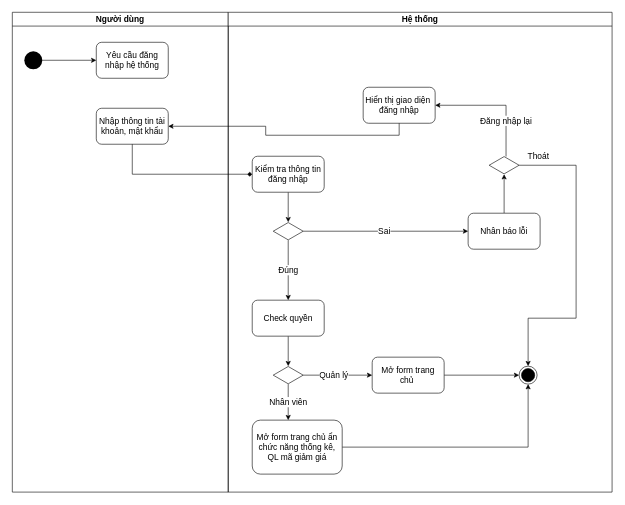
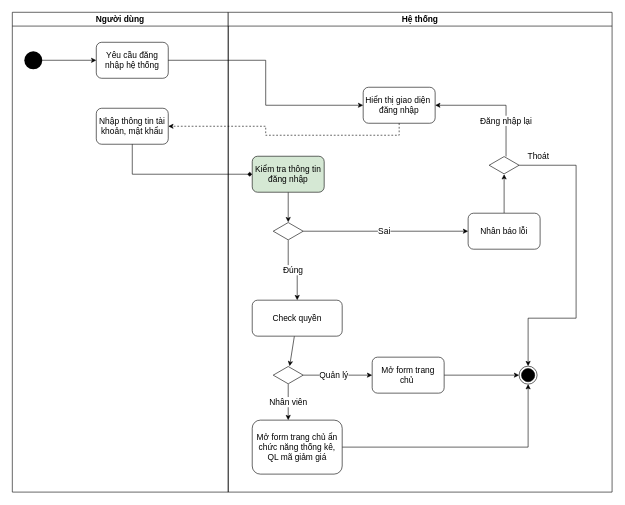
edge "Yêu cầu đăng nhập hệ thống" -> "Hiển thị giao diện đăng nhập": added
edge "Hiển thị giao diện đăng nhập" -> "Nhập thông tin tài khoản, mật khẩu": style solid -> dashed
node "Kiểm tra thông tin đăng nhập": fillcolor #ffffff -> #d5e8d4
node "Check quyền": size 72x36 -> 90x36
